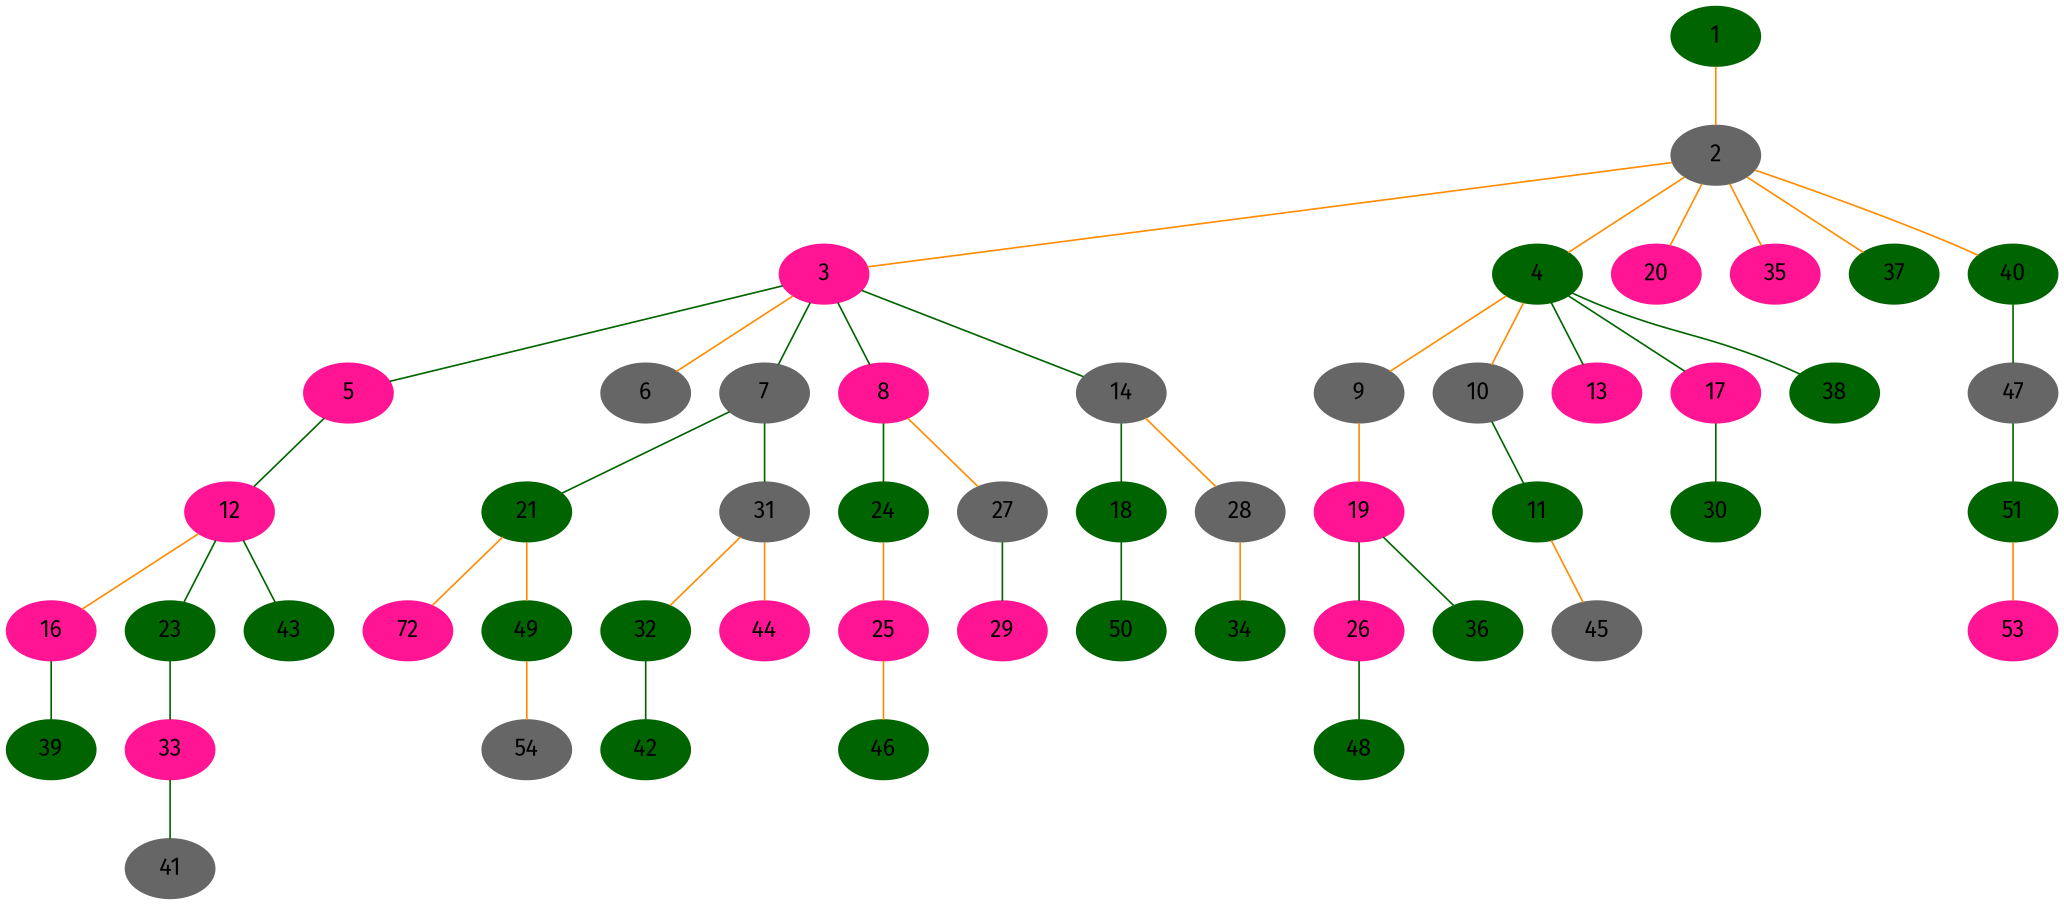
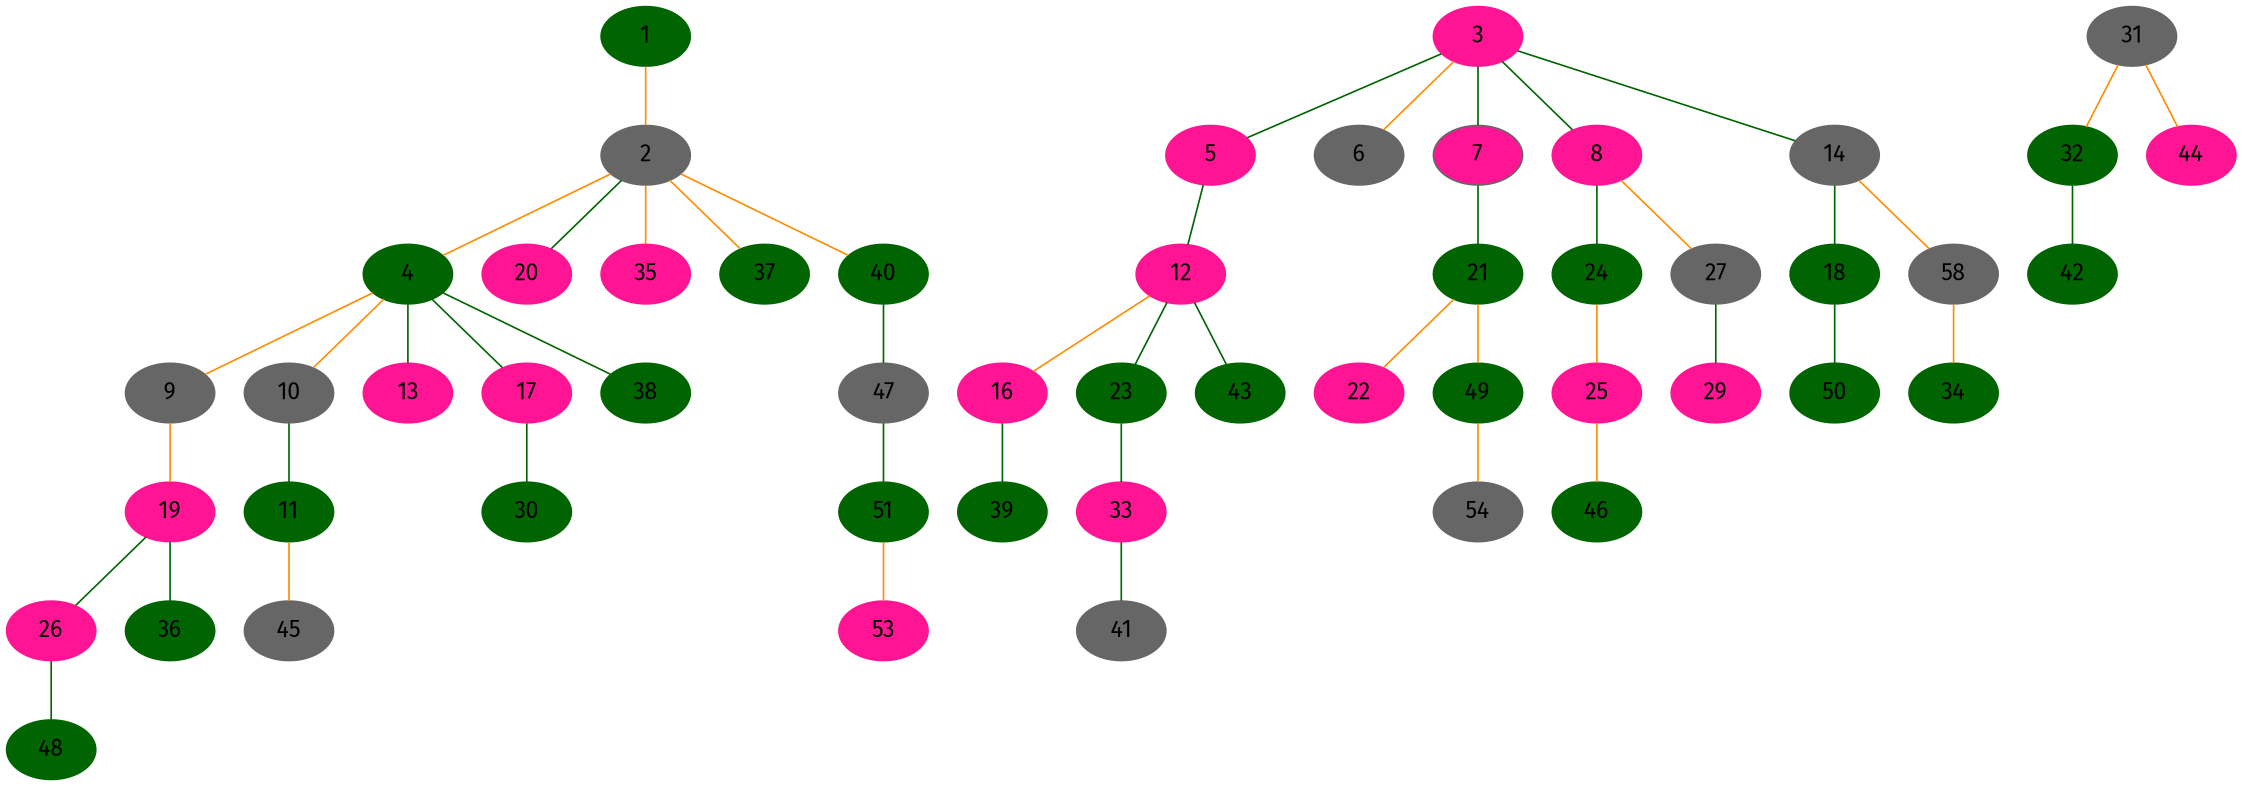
edge "2" -- "3": removed
edge "2" -- "20": color darkorange -> darkgreen
node "7": fillcolor gray40 -> deeppink
edge "7" -- "31": removed
node "28": label "28" -> "58"
node "72": label "72" -> "22"
